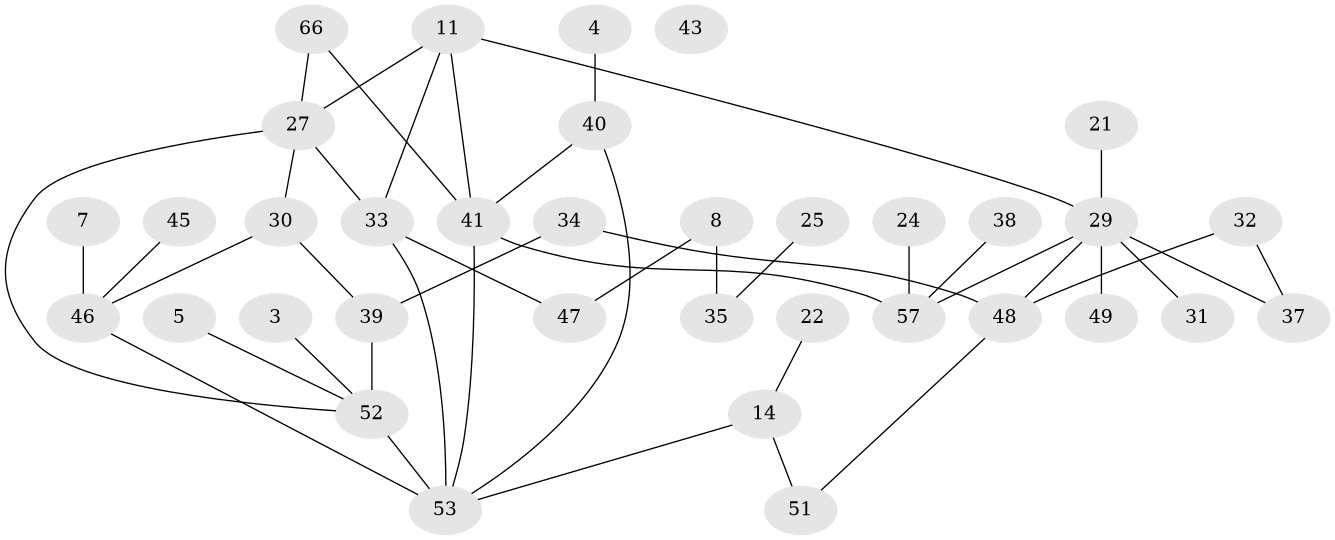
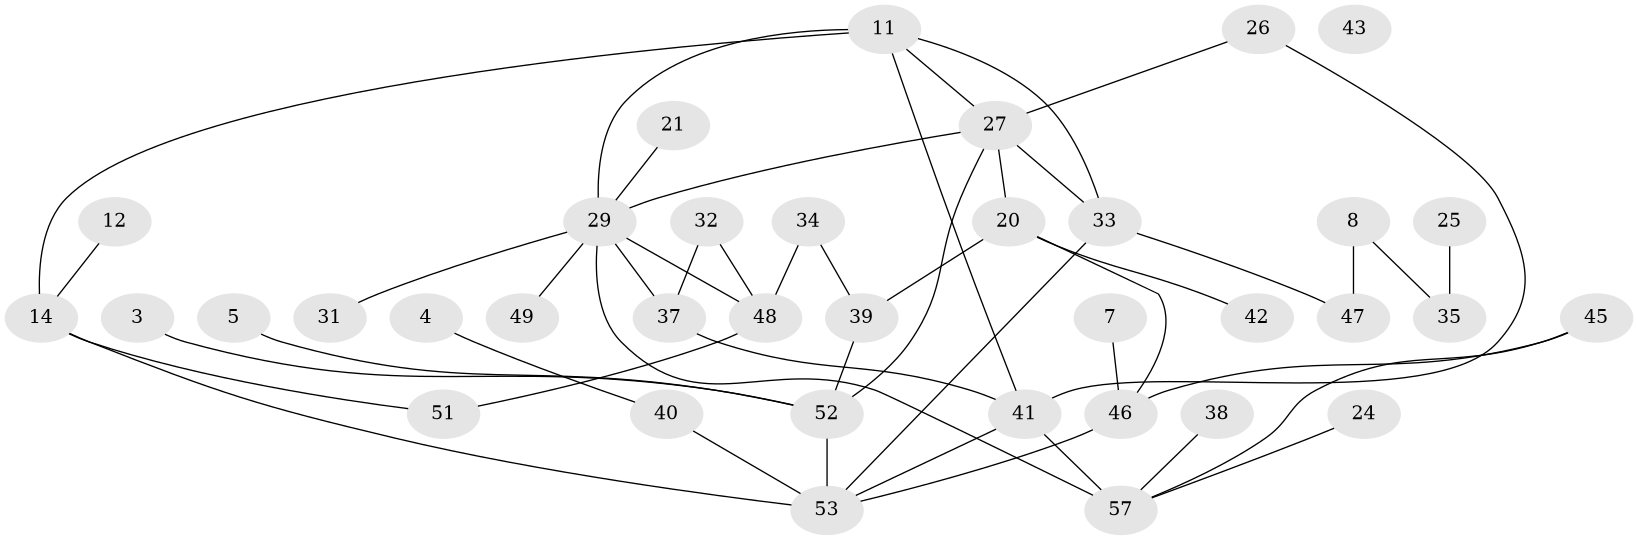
node "66": label "66" -> "26"
edge "11" -- "14": added
edge "27" -- "29": added
edge "40" -- "41": now "37" -- "41"
node "30": label "30" -> "20"
node "22": label "22" -> "12"
node "42": added
edge "45" -- "57": added
